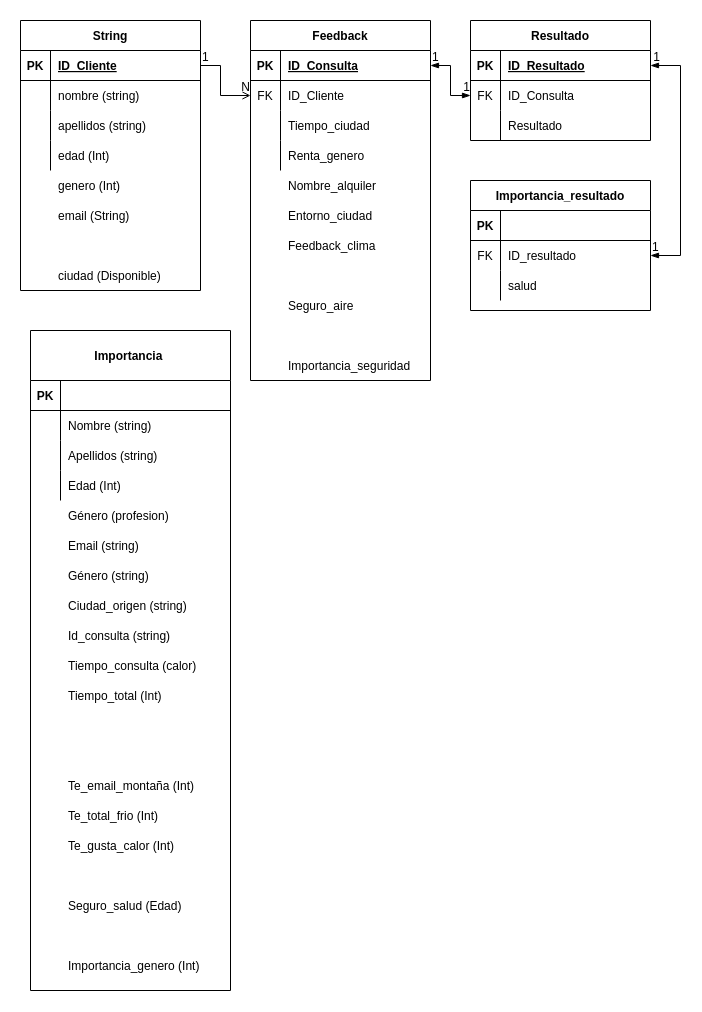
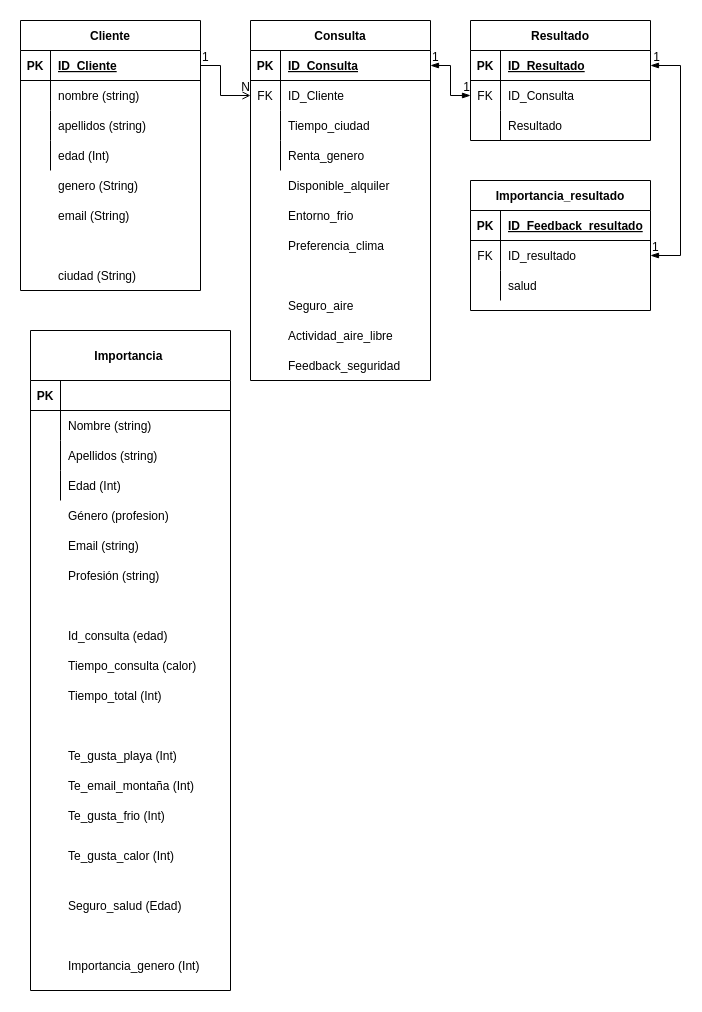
node "String": label "String" -> "Cliente"
node "Feedback": label "Feedback" -> "Consulta"
node "genero (Int)": label "genero (Int)" -> "genero (String)"
node "Nombre_alquiler": label "Nombre_alquiler" -> "Disponible_alquiler"
node "Entorno_ciudad": label "Entorno_ciudad" -> "Entorno_frio"
node "ID_Feedback_resultado": added
node "Feedback_clima": label "Feedback_clima" -> "Preferencia_clima"
node "ciudad (Disponible)": label "ciudad (Disponible)" -> "ciudad (String)"
node "Actividad_aire_libre": added
node "Importancia_seguridad": label "Importancia_seguridad" -> "Feedback_seguridad"
node "Género (string)": label "Género (string)" -> "Profesión (string)"
node "Ciudad_origen (string)": removed
node "Id_consulta (string)": label "Id_consulta (string)" -> "Id_consulta (edad)"
node "Te_gusta_playa (Int)": added
node "Te_total_frio (Int)": label "Te_total_frio (Int)" -> "Te_gusta_frio (Int)"
node "Te_gusta_calor (Int)": moved (136, 846) -> (136, 856)
